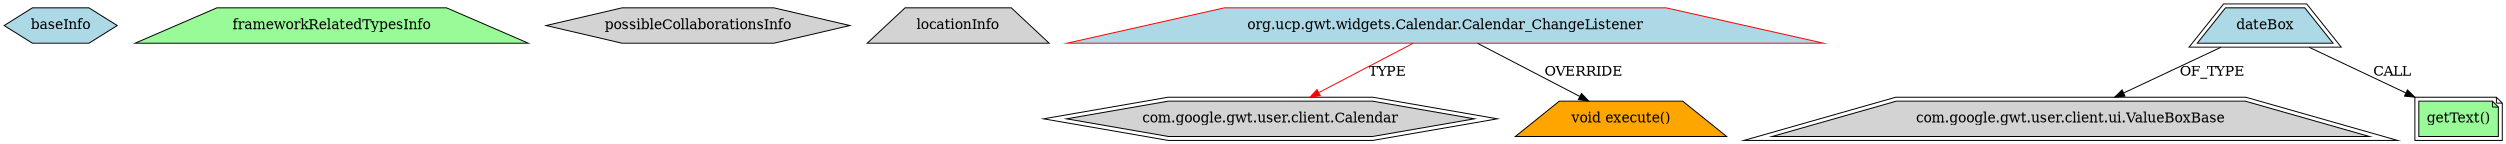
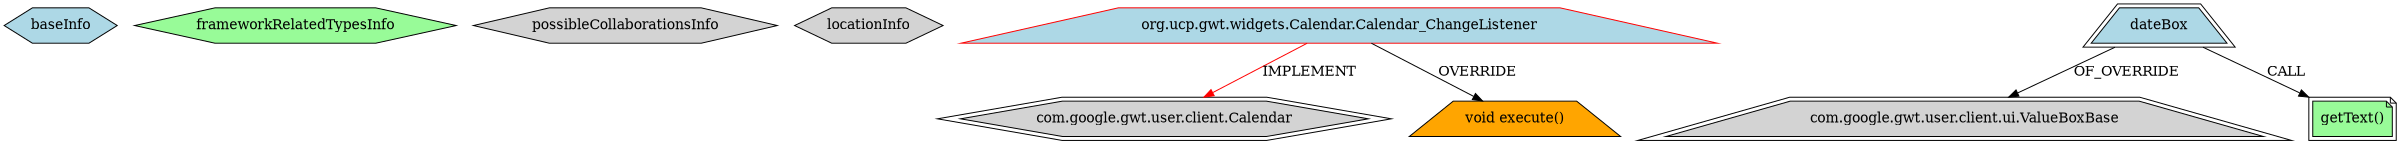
node "frameworkRelatedTypesInfo": shape trapezium -> hexagon
node "locationInfo": shape trapezium -> hexagon
edge "org.ucp.gwt.widgets.Calendar.Calendar_ChangeListener" -> "com.google.gwt.user.client.Calendar": label "TYPE" -> "IMPLEMENT"
edge "dateBox" -> "com.google.gwt.user.client.ui.ValueBoxBase": label "OF_TYPE" -> "OF_OVERRIDE"
